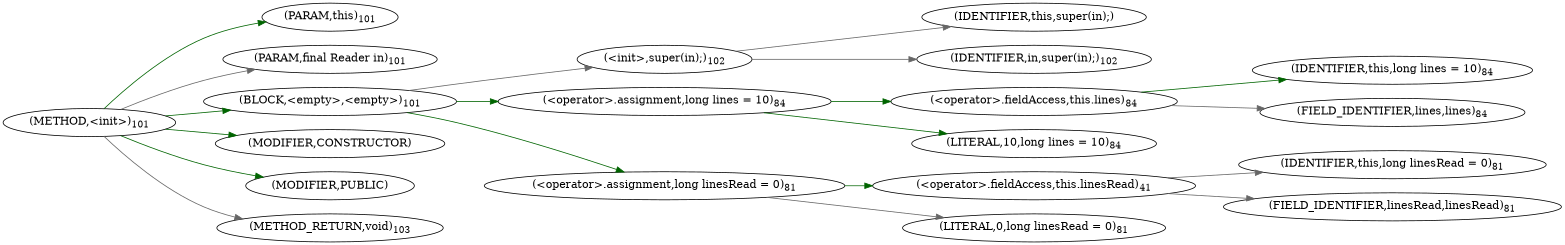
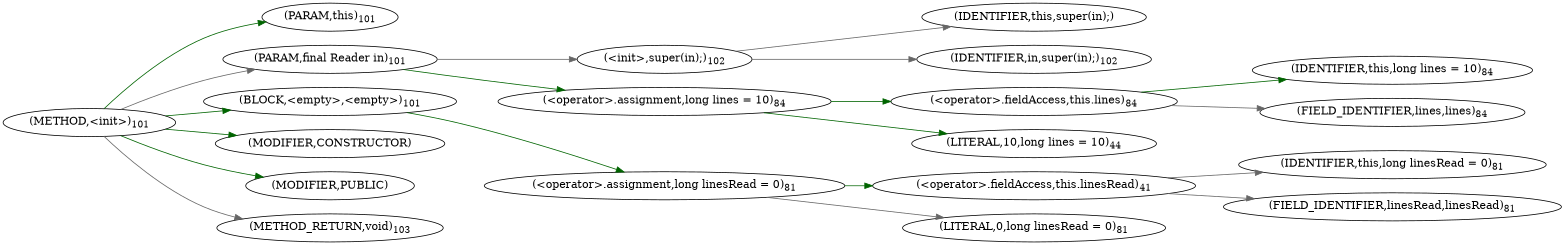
edge "(BLOCK,<empty>,<empty>)" -> "(<init>,super(in);)": now "(PARAM,final Reader in)" -> "(<init>,super(in);)"
edge "(BLOCK,<empty>,<empty>)" -> "(<operator>.assignment,long lines = 10)": now "(PARAM,final Reader in)" -> "(<operator>.assignment,long lines = 10)"
node "(LITERAL,10,long lines = 10)": text "84" -> "44"
